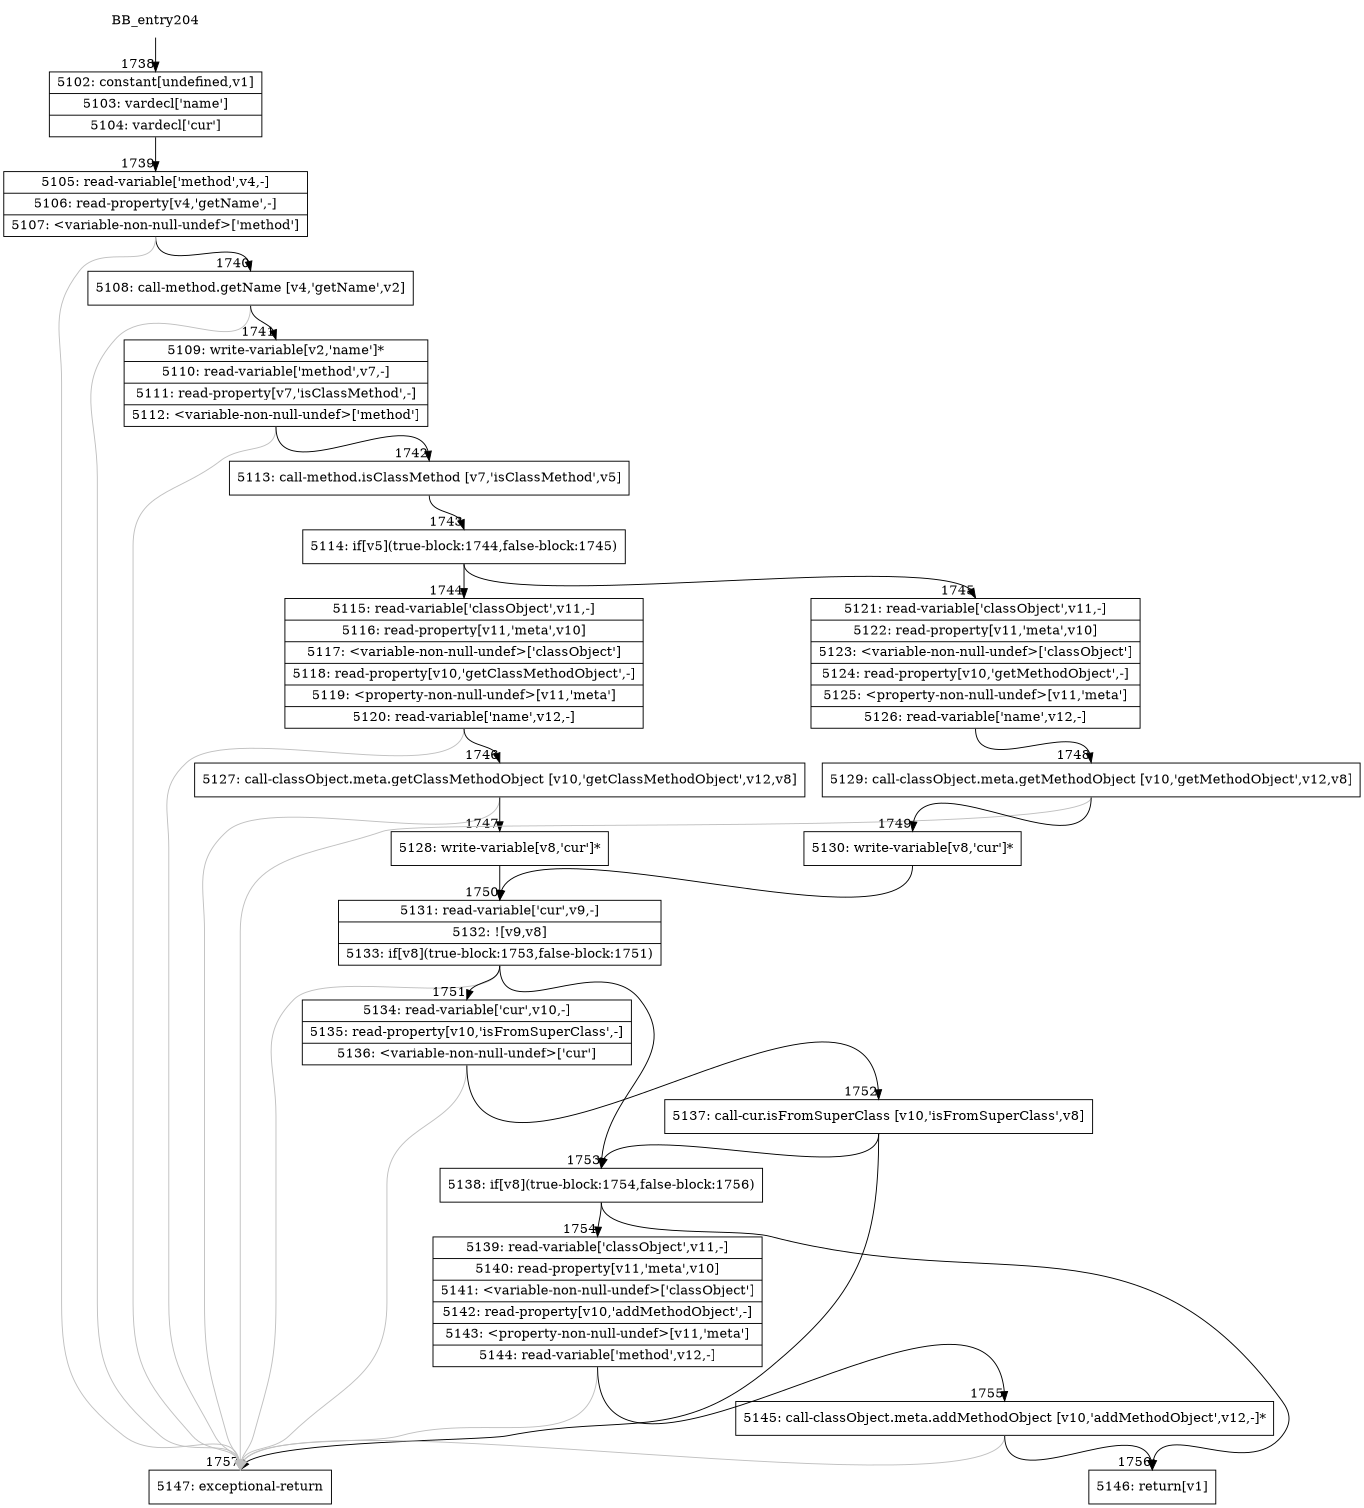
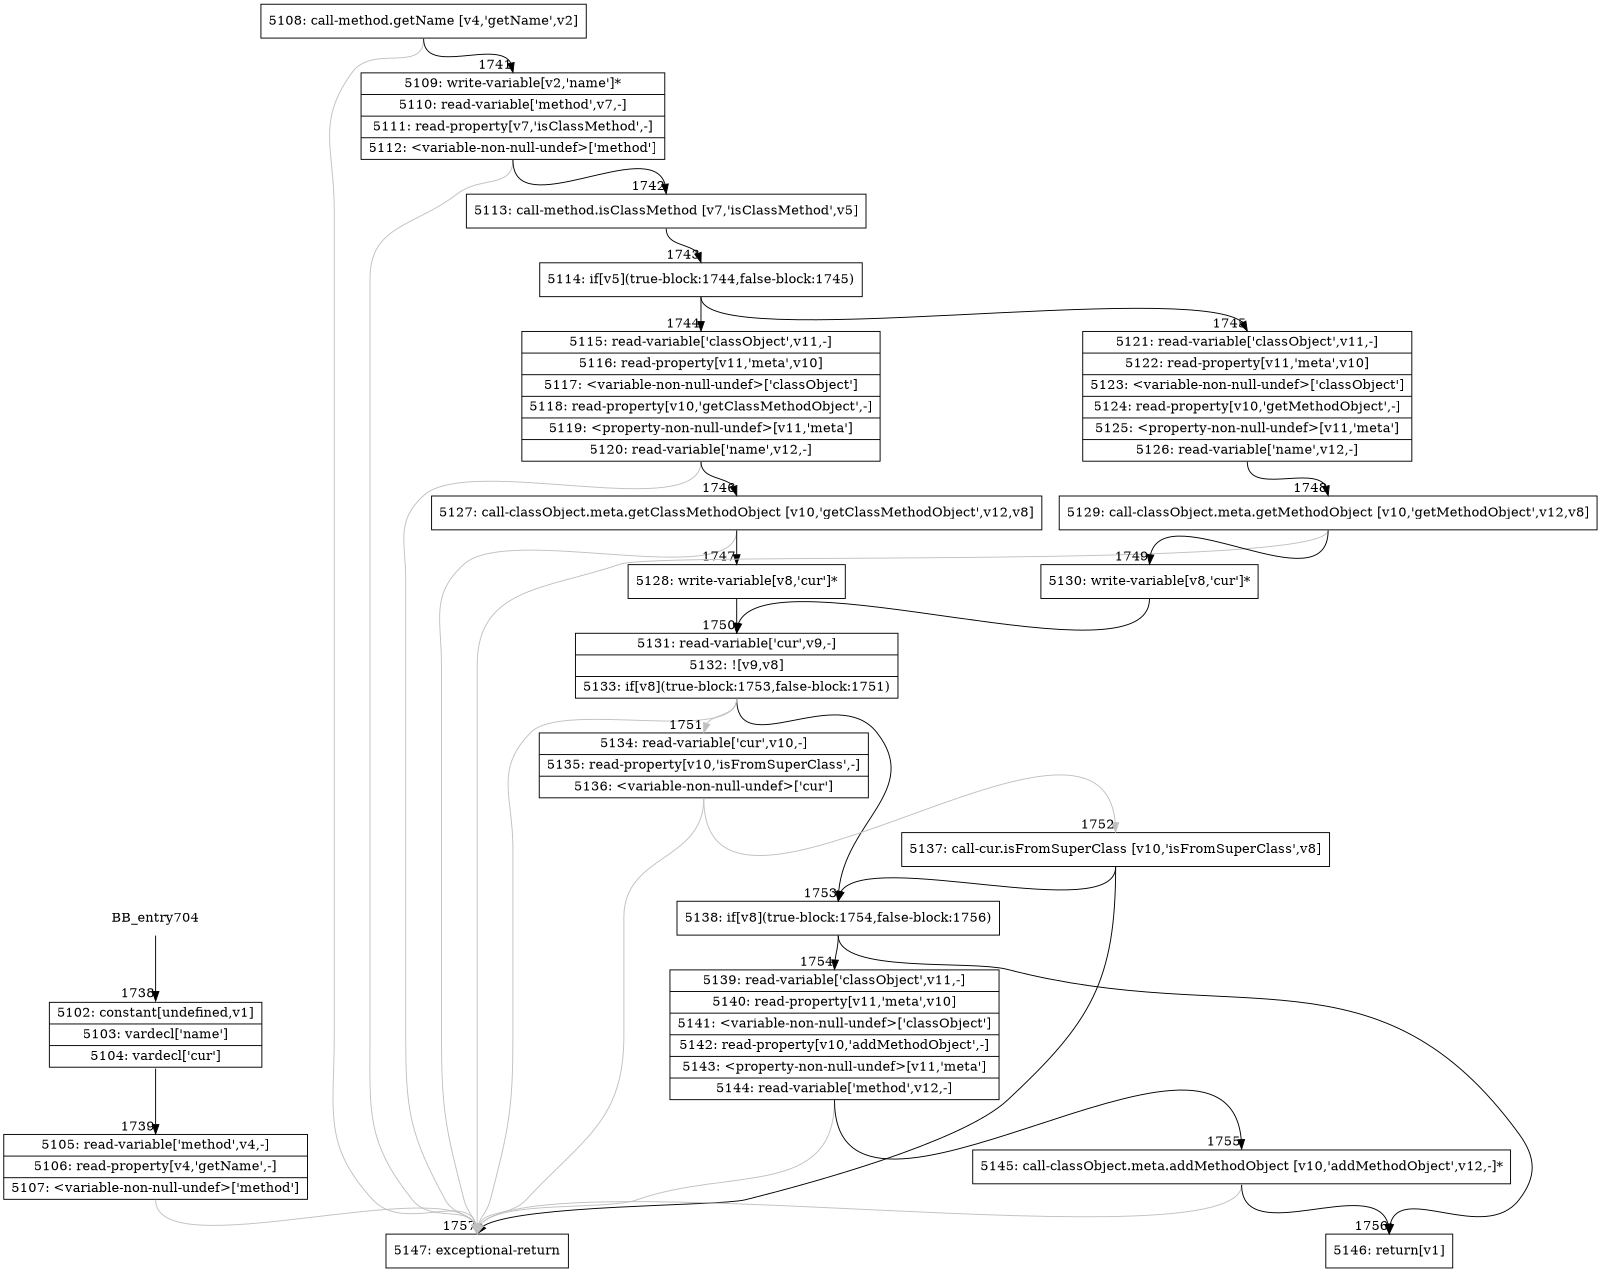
node "BB_entry204": label "BB_entry204" -> "BB_entry704"
edge "5105: read-variable['method',v4,-]" -> "5108: call-method.getName [v4,'getName',v2]": removed
edge "5131: read-variable['cur',v9,-]" -> "5134: read-variable['cur',v10,-]": color black -> gray
edge "5134: read-variable['cur',v10,-]" -> "5137: call-cur.isFromSuperClass [v10,'isFromSuperClass',v8]": color black -> gray
